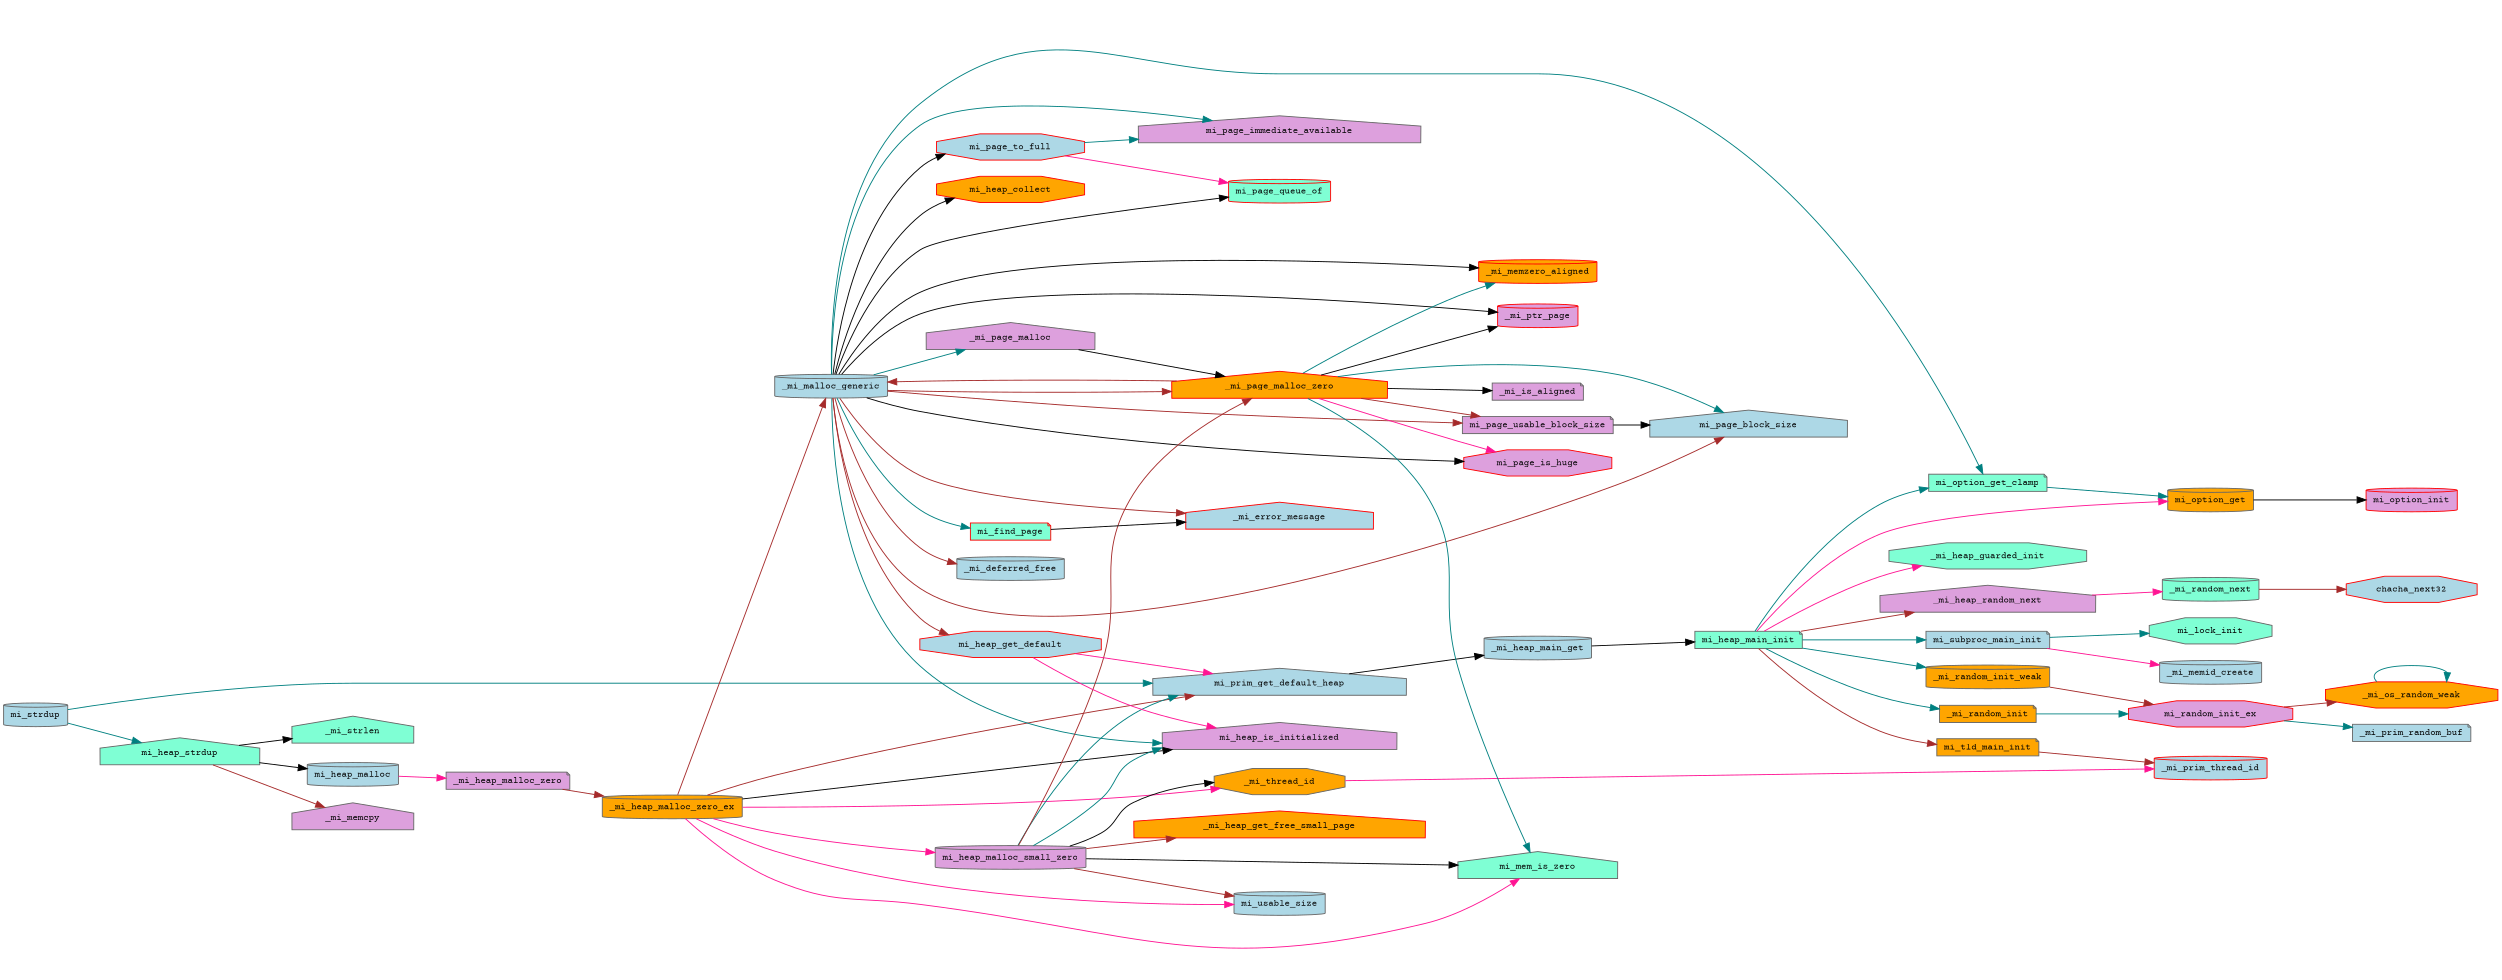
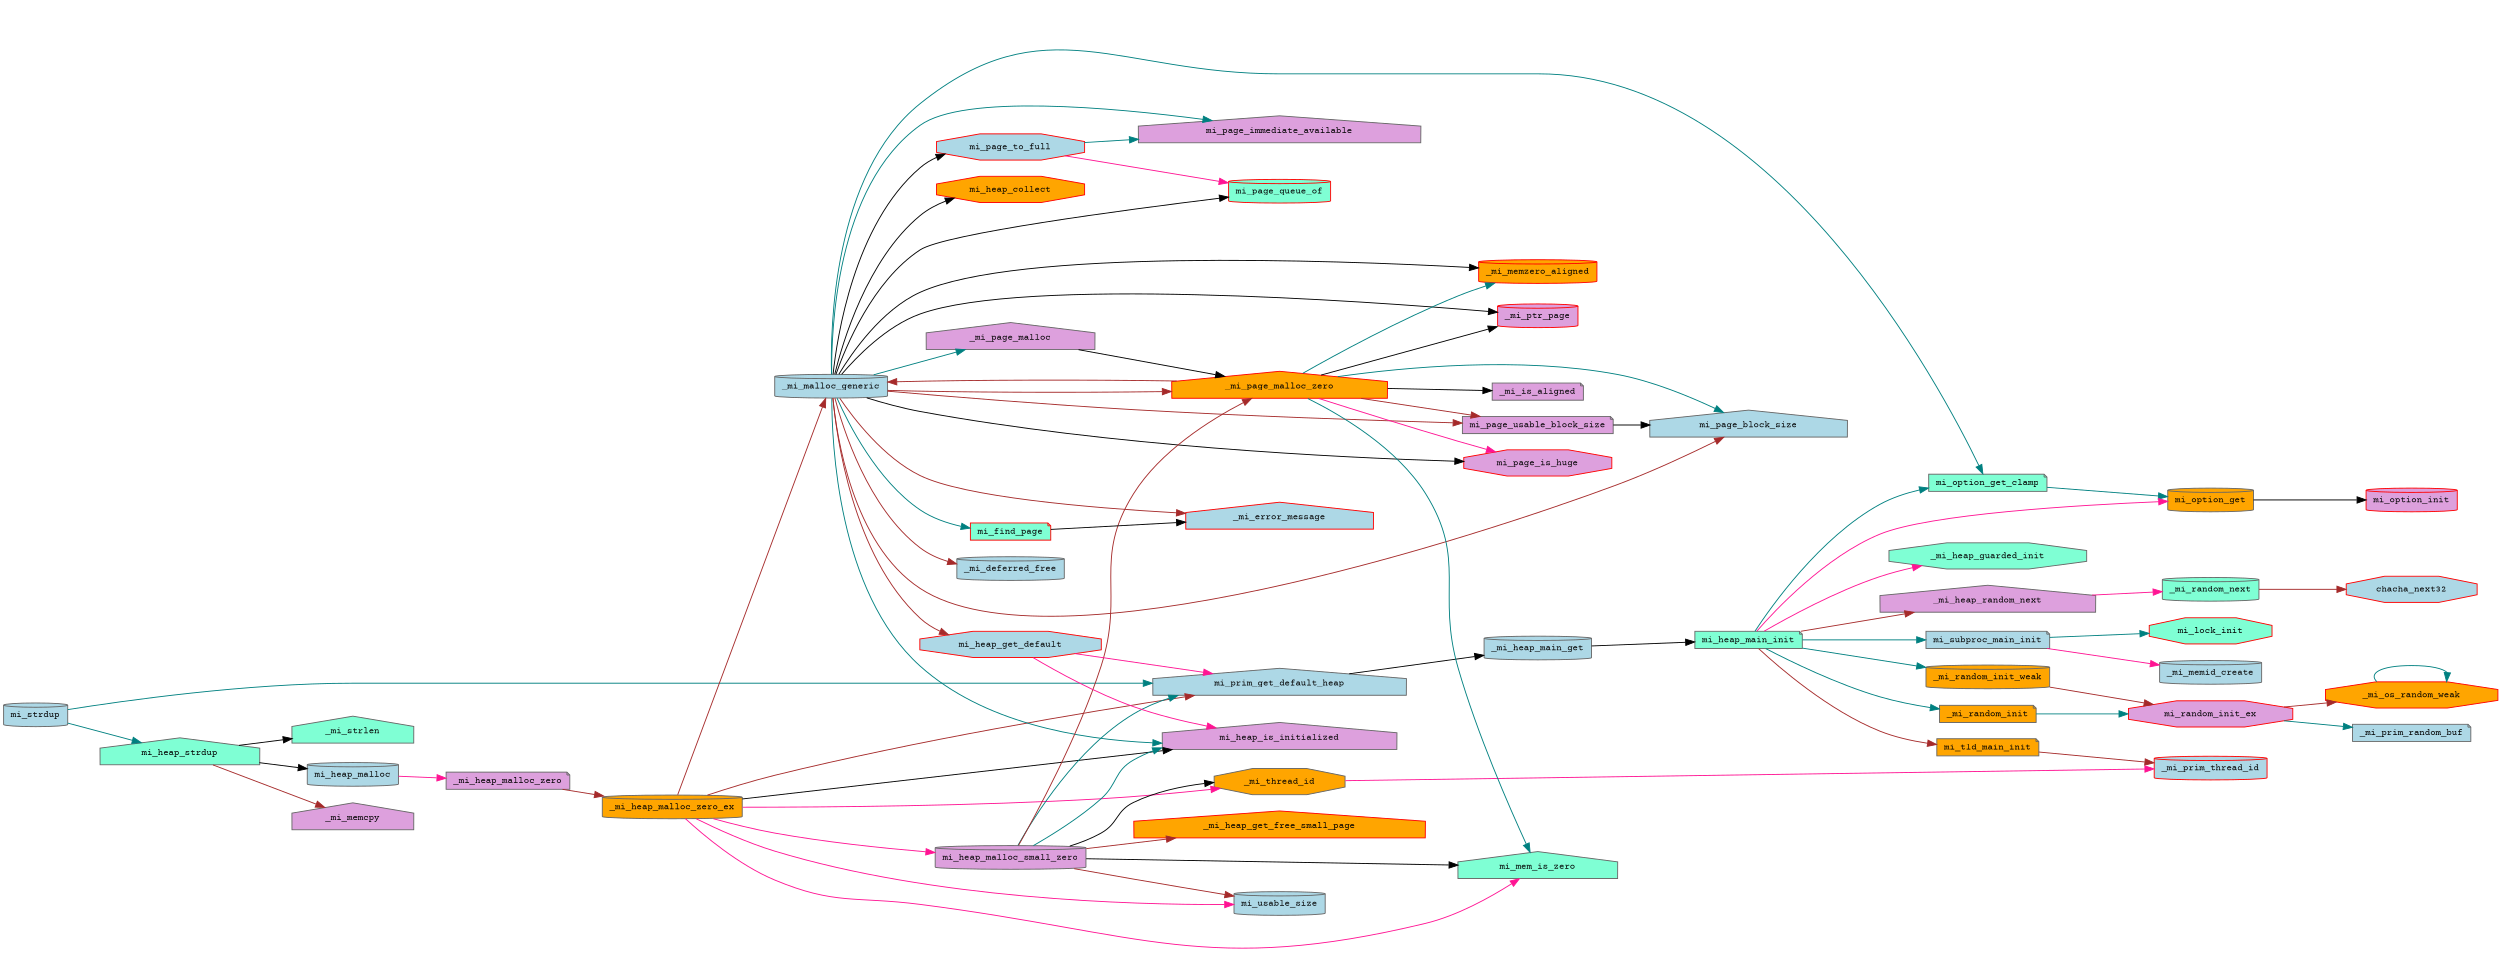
node "mi_lock_init": color grey40 -> red
